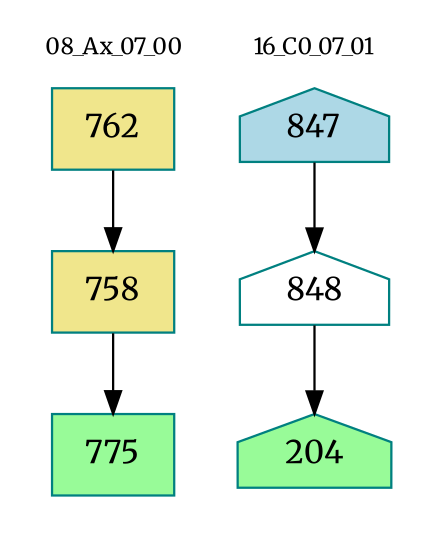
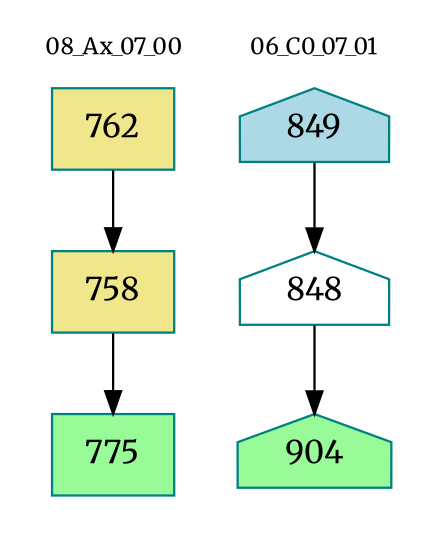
cluster "16_C0_07_01": label "16_C0_07_01" -> "06_C0_07_01"
node "847": label "847" -> "849"
node "204": label "204" -> "904"
